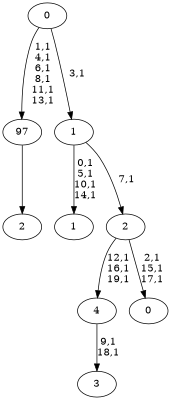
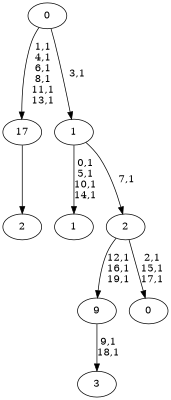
node "97": label "97" -> "17"
node "4": label "4" -> "9"
